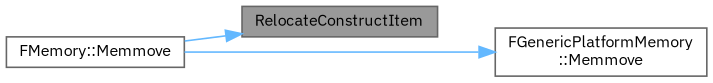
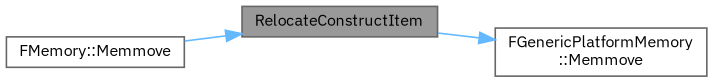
edge "FMemory::Memmove" -> "FGenericPlatformMemory ::Memmove": now "RelocateConstructItem" -> "FGenericPlatformMemory ::Memmove"
